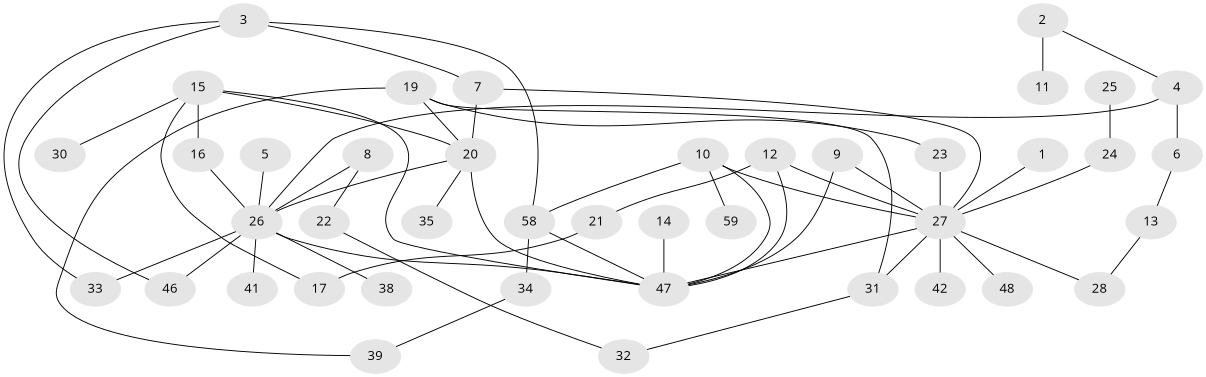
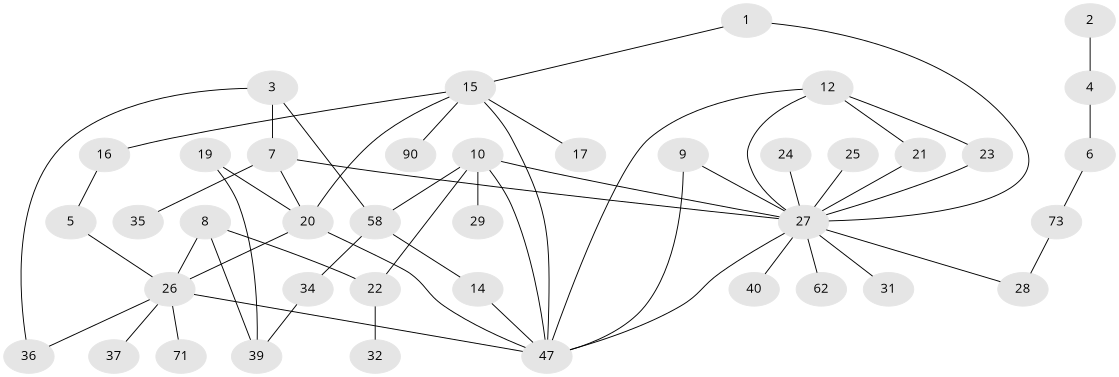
edge "1" -- "15": added
node "11": removed
edge "4" -- "26": removed
edge "19" -- "31": removed
edge "25" -- "24": now "25" -- "27"
edge "19" -- "23": now "12" -- "23"
node "30": label "30" -> "90"
edge "16" -- "26": now "16" -- "5"
edge "20" -- "35": now "7" -- "35"
edge "10" -- "22": added
node "59": label "59" -> "29"
node "13": label "13" -> "73"
edge "21" -- "17": now "21" -- "27"
edge "58" -- "47": now "58" -- "14"
node "33": removed
node "46": label "46" -> "36"
edge "8" -- "39": added
node "41": label "41" -> "71"
node "38": label "38" -> "37"
node "42": label "42" -> "62"
node "48": label "48" -> "40"
edge "31" -- "32": removed
